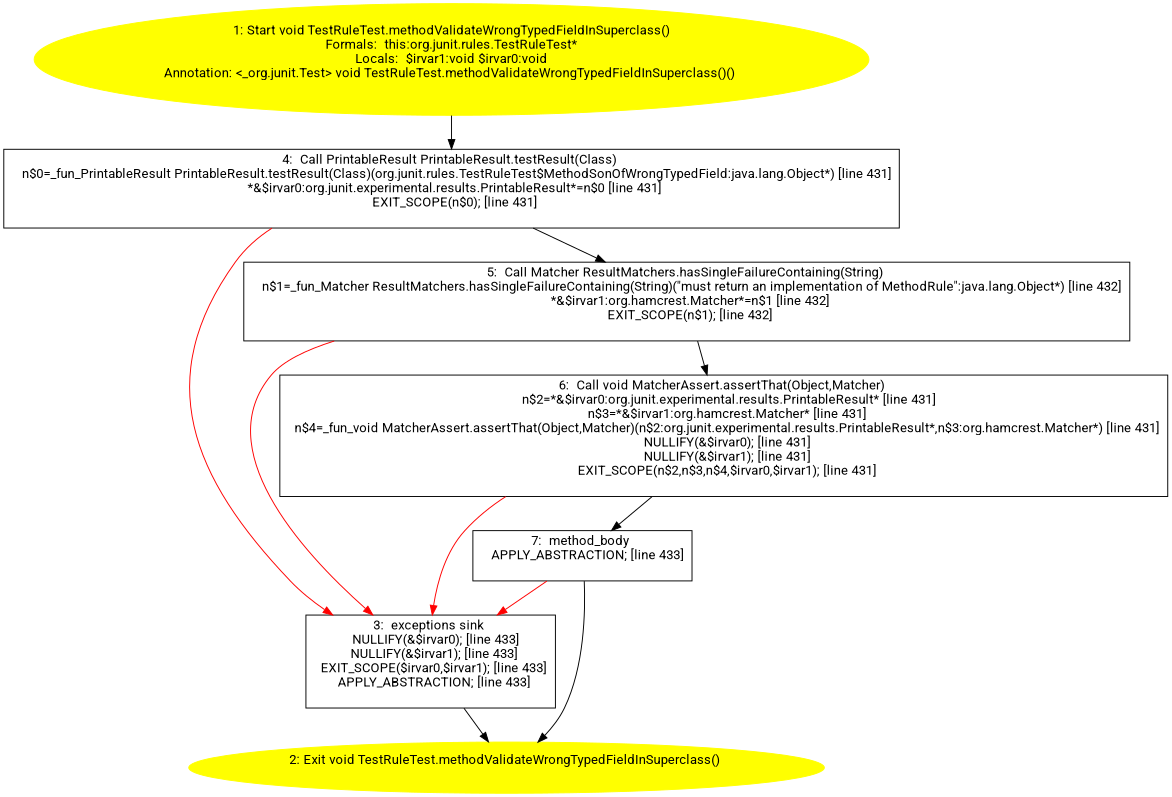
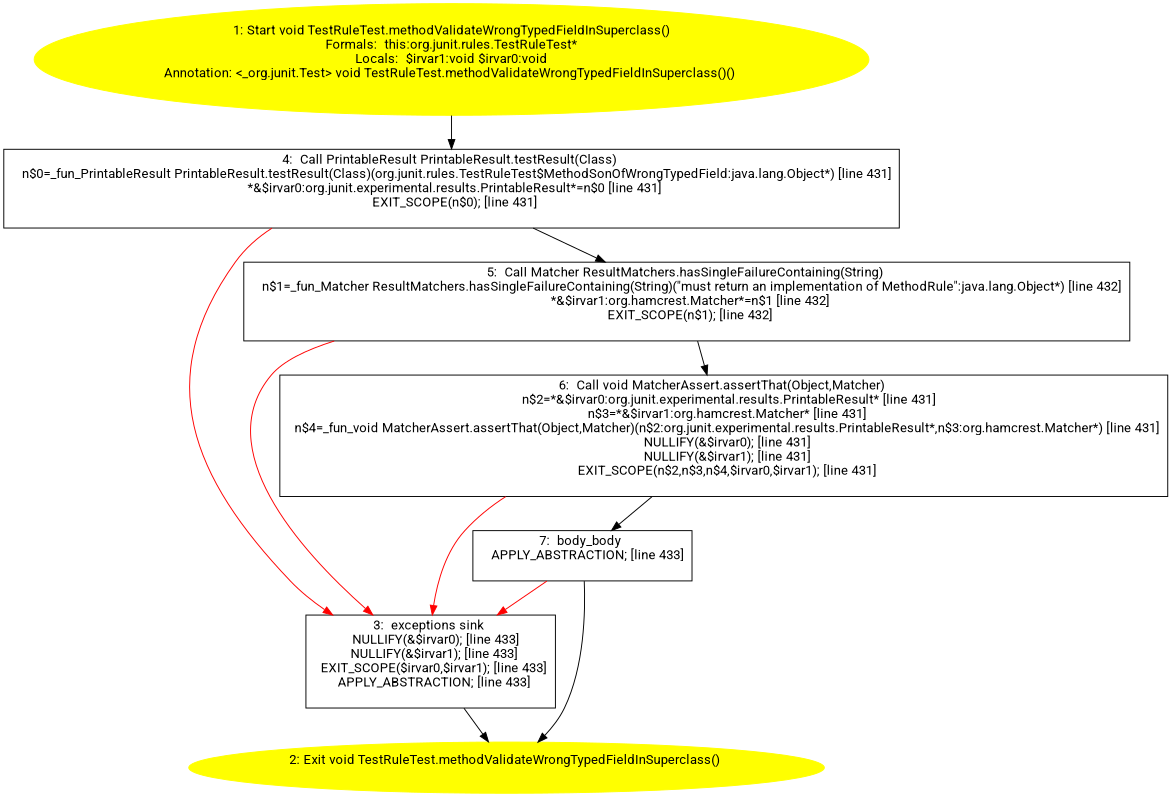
node "7:  method_body APPLY_ABSTRACTION; [line 433]": label "7:  method_body APPLY_ABSTRACTION; [line 433]" -> "7:  body_body APPLY_ABSTRACTION; [line 433]"
